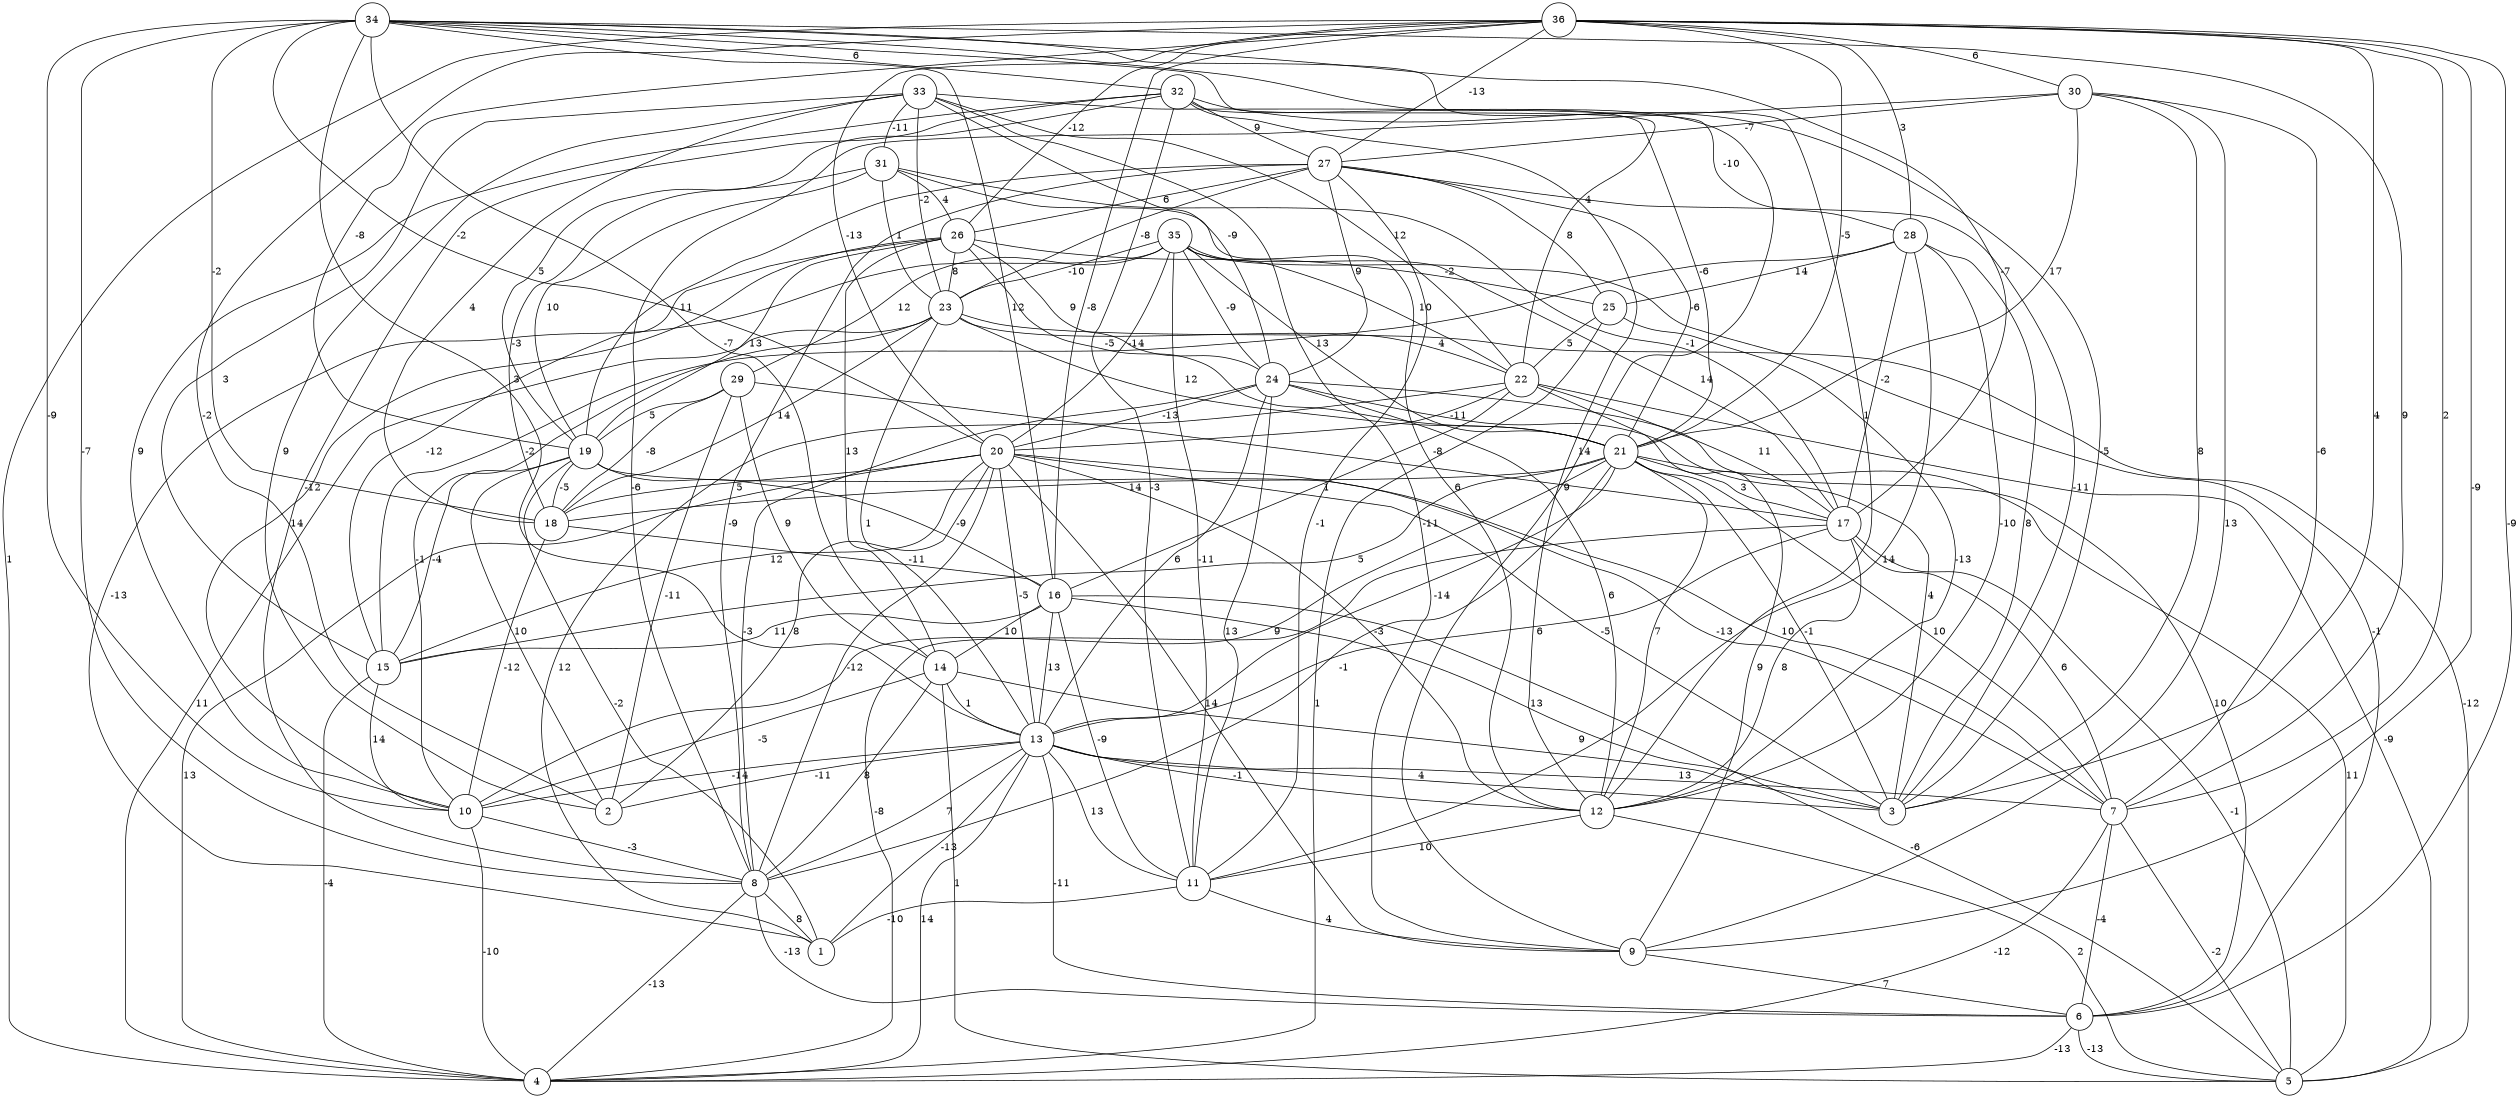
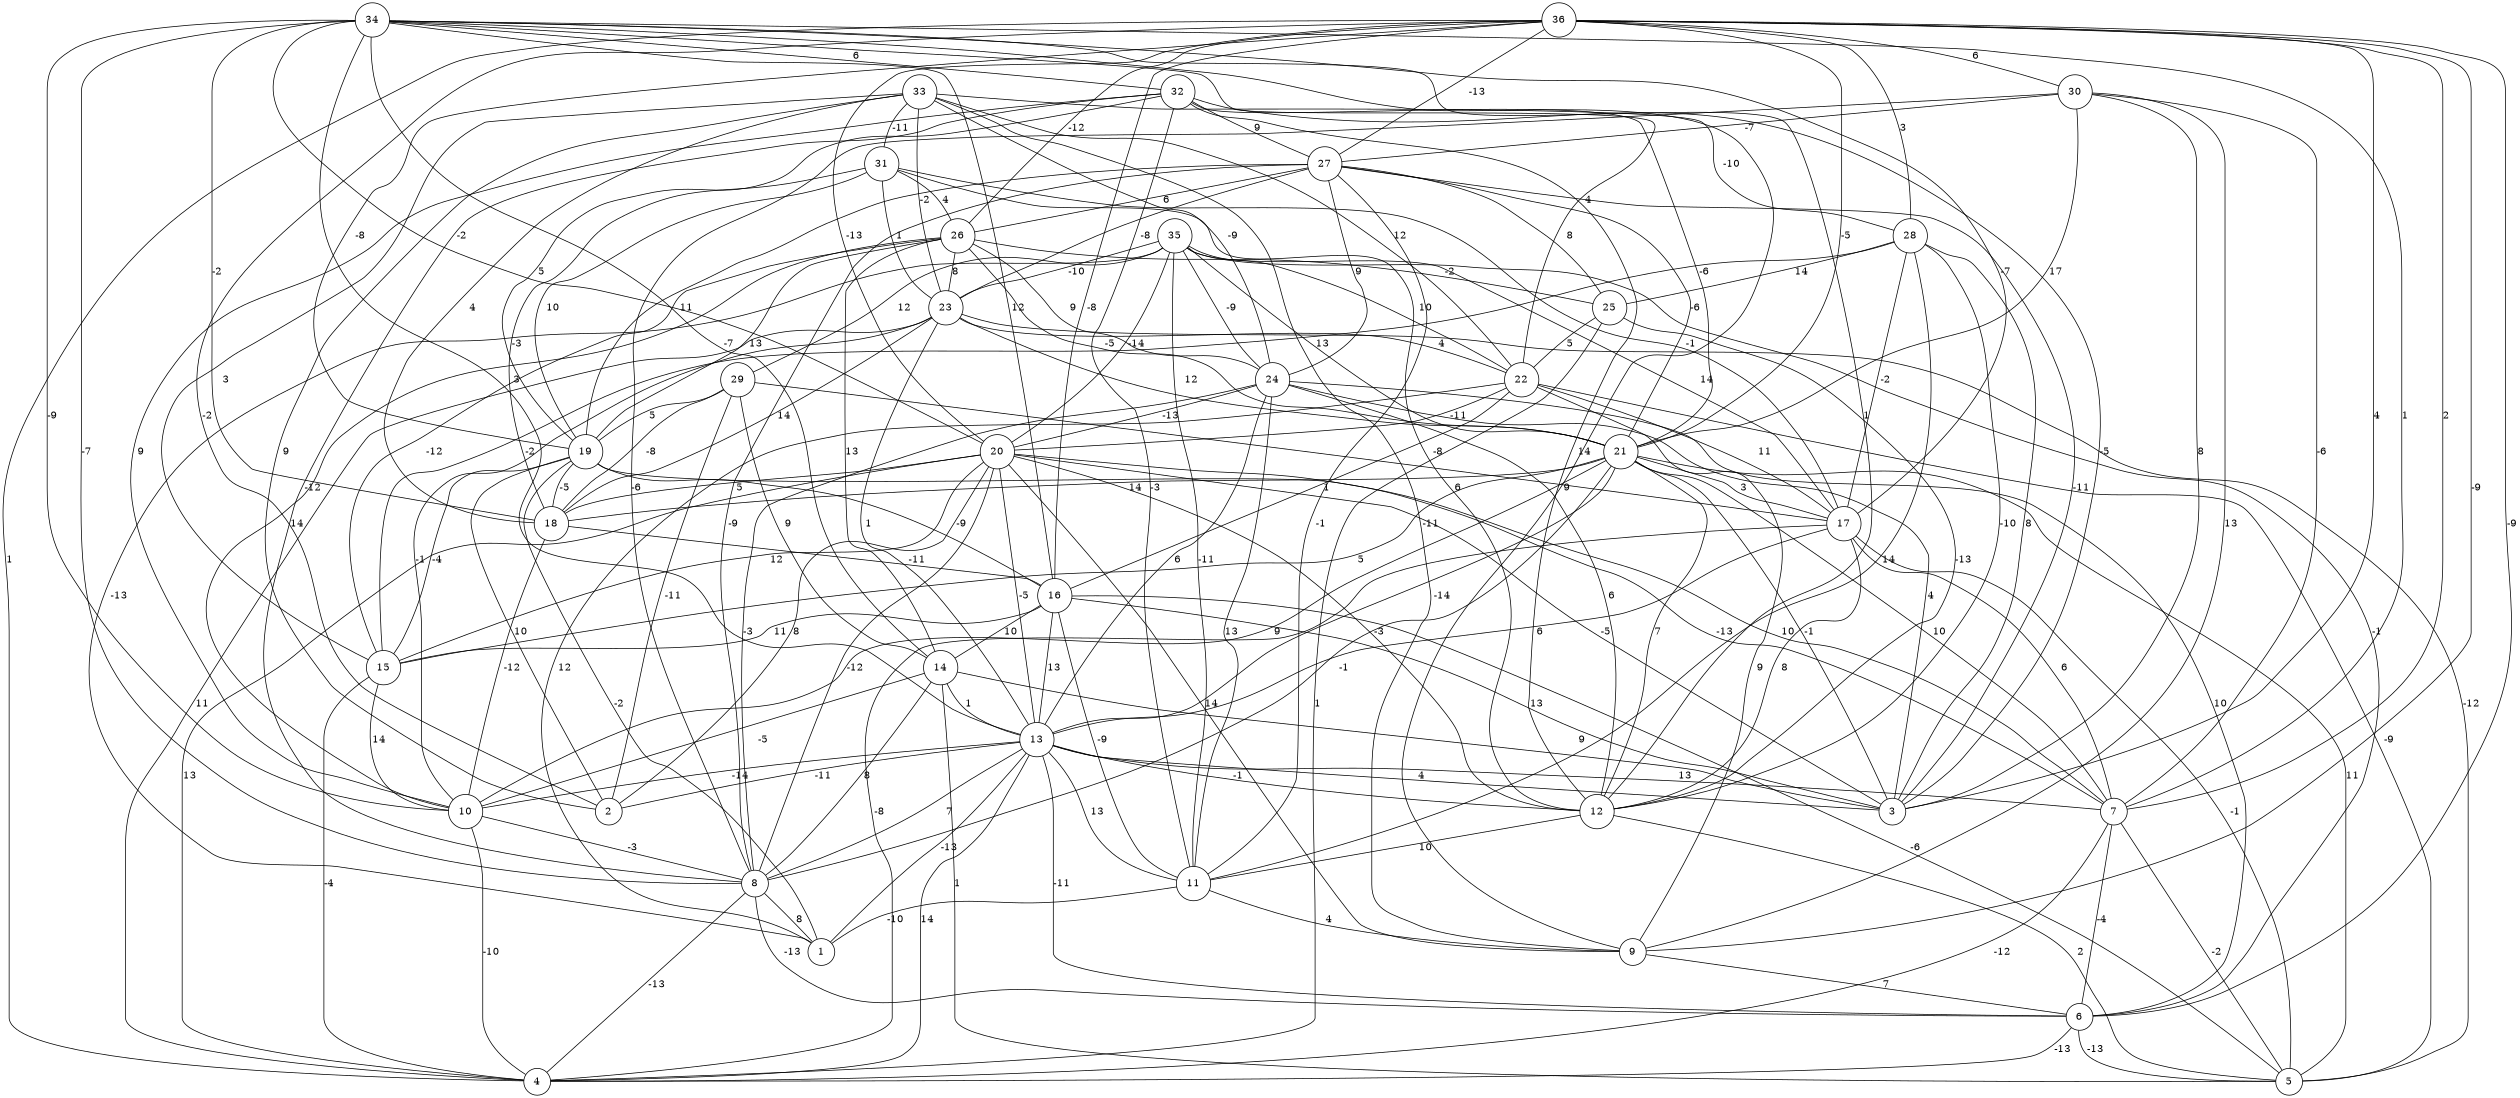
edge "34" -- "7": label "9" -> "1"
